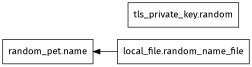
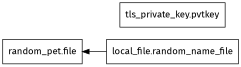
node "tls_private_key.random": label "tls_private_key.random" -> "tls_private_key.pvtkey"
node "random_pet.name": label "random_pet.name" -> "random_pet.file"
